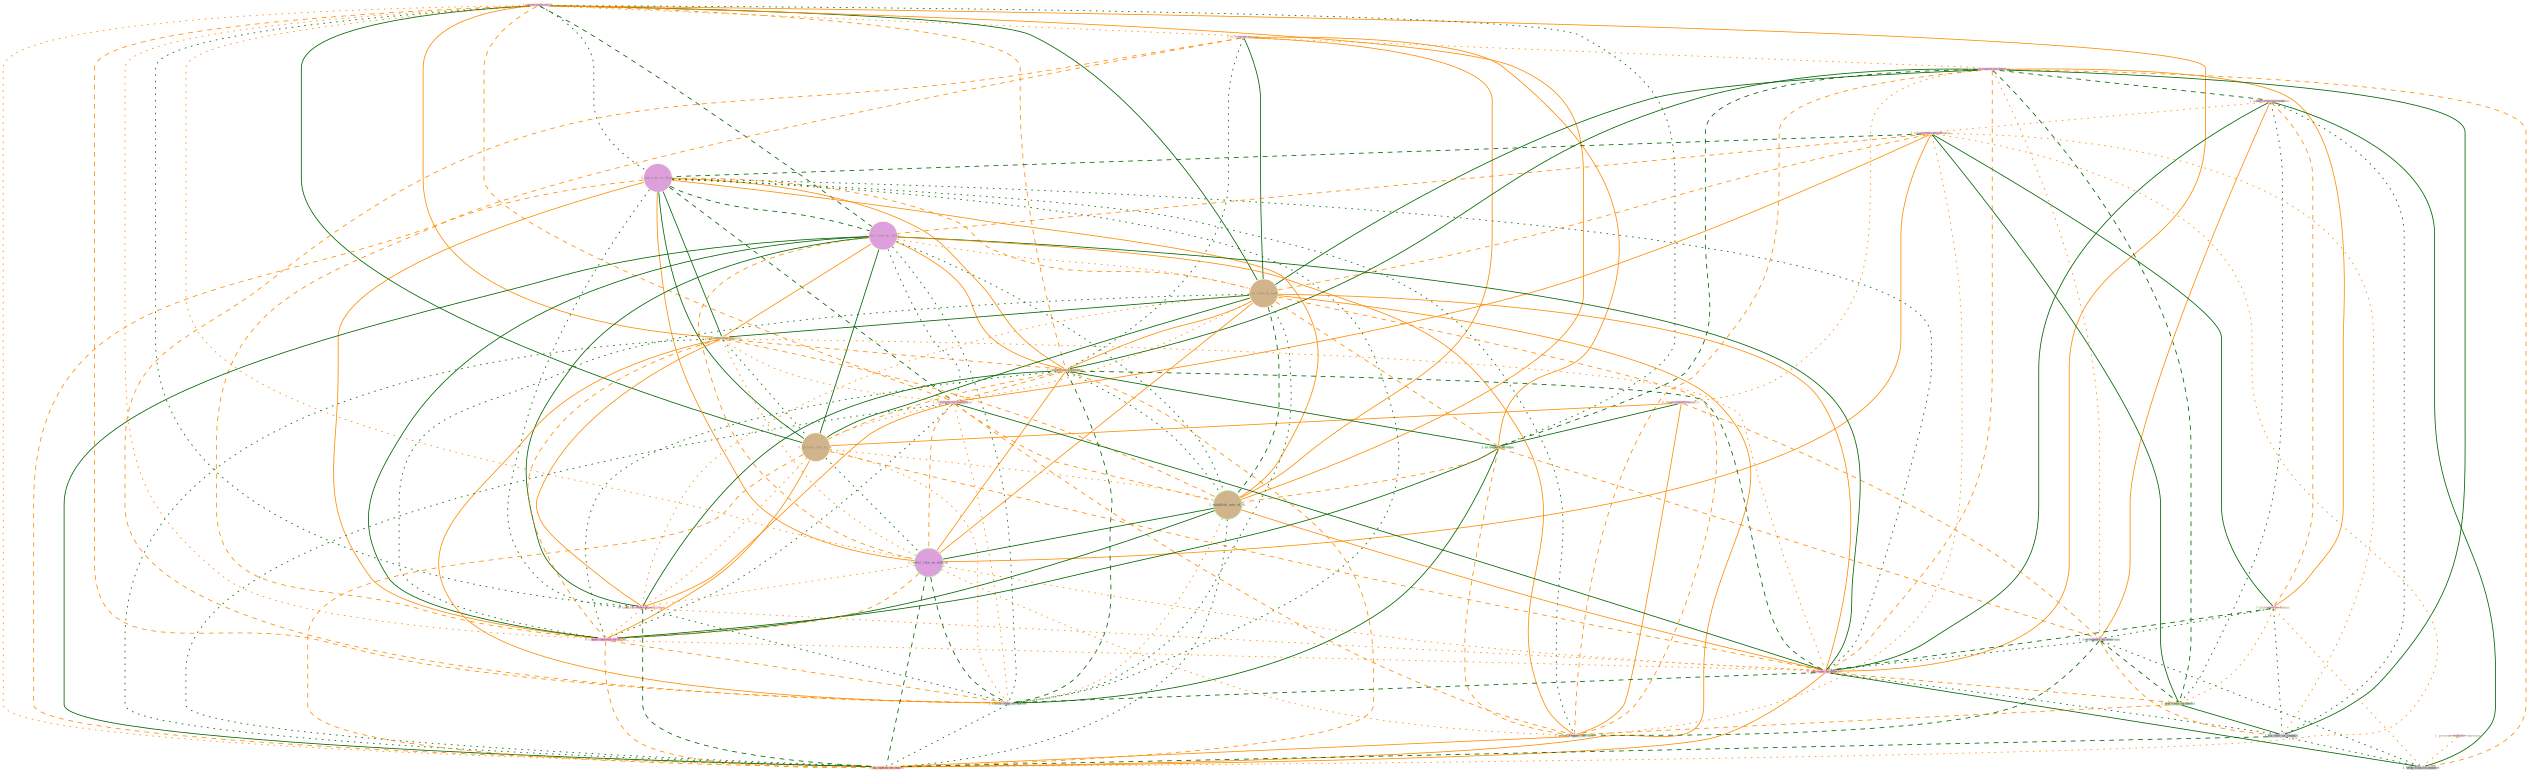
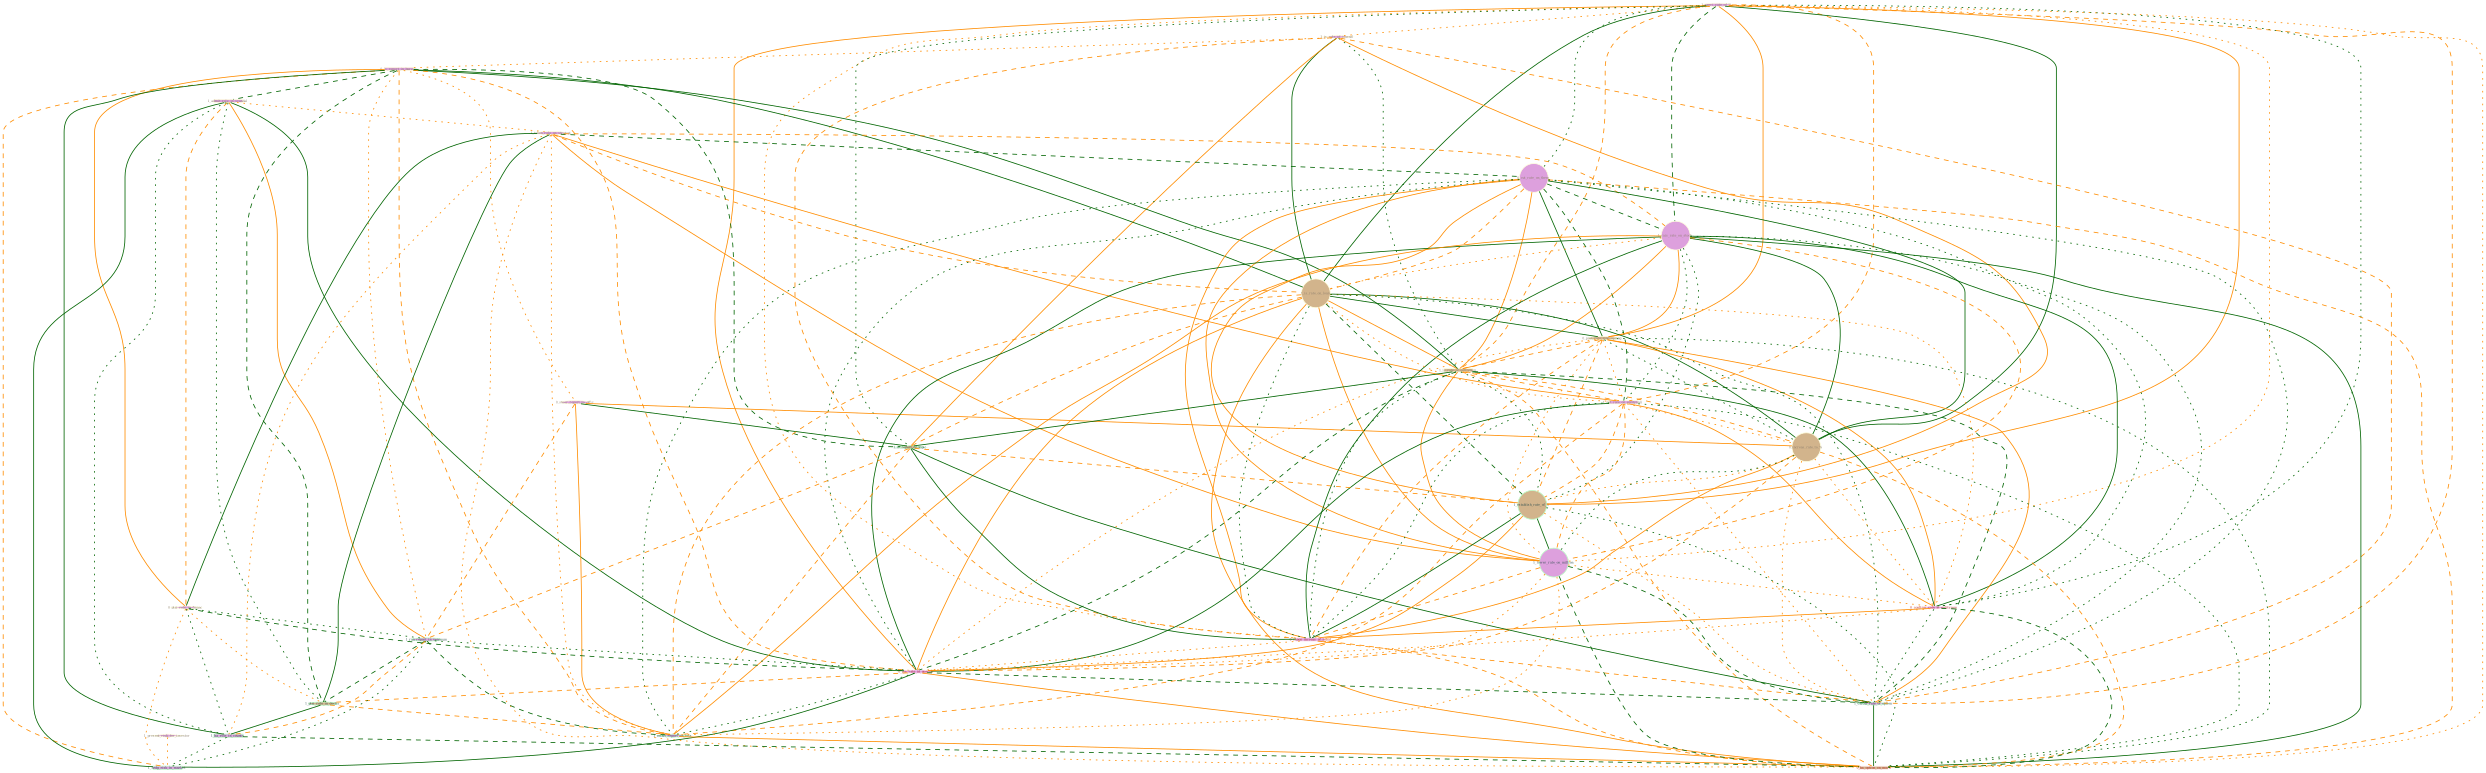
edge "0_confirm_rate_at_entitynam" -- "0_choos_increas_of_rebat": style dotted -> solid
edge "0_pai_rate_in_quarter" -- "1_ha_role_in_countri": now "0_pai_rate_in_quarter" -- "1_await_report_on_loss"
edge "1_calcul_rate_of_option" -- "0_ha_option_on_morn": style dotted -> solid
